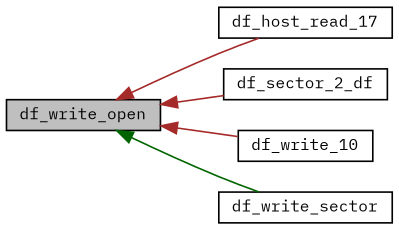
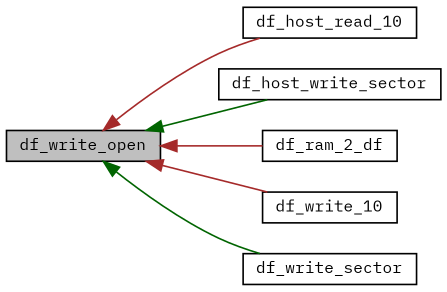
node "df_host_read_17": label "df_host_read_17" -> "df_host_read_10"
node "df_sector_2_df": label "df_sector_2_df" -> "df_ram_2_df"
node "df_host_write_sector": added
